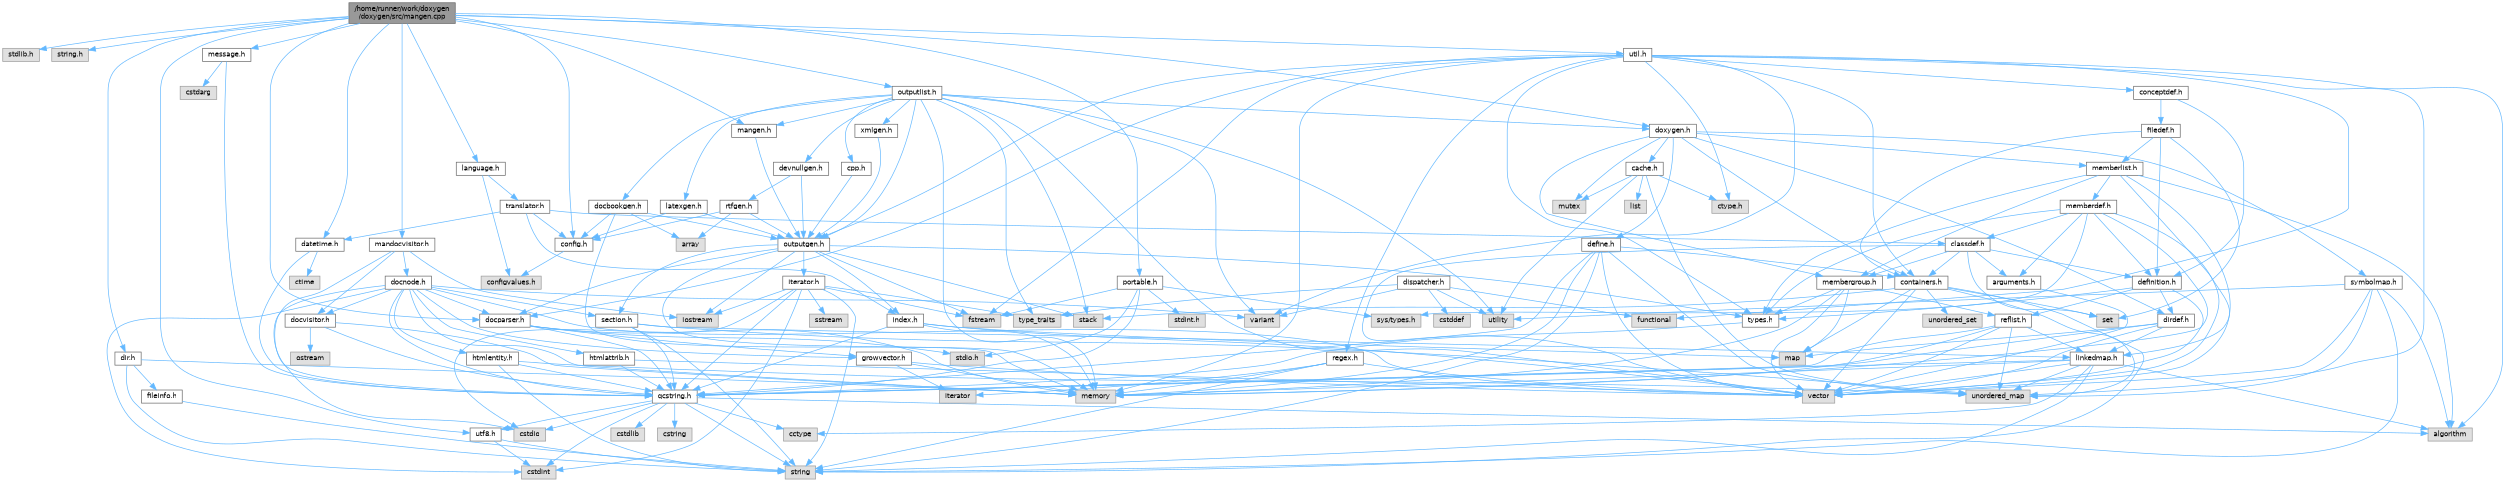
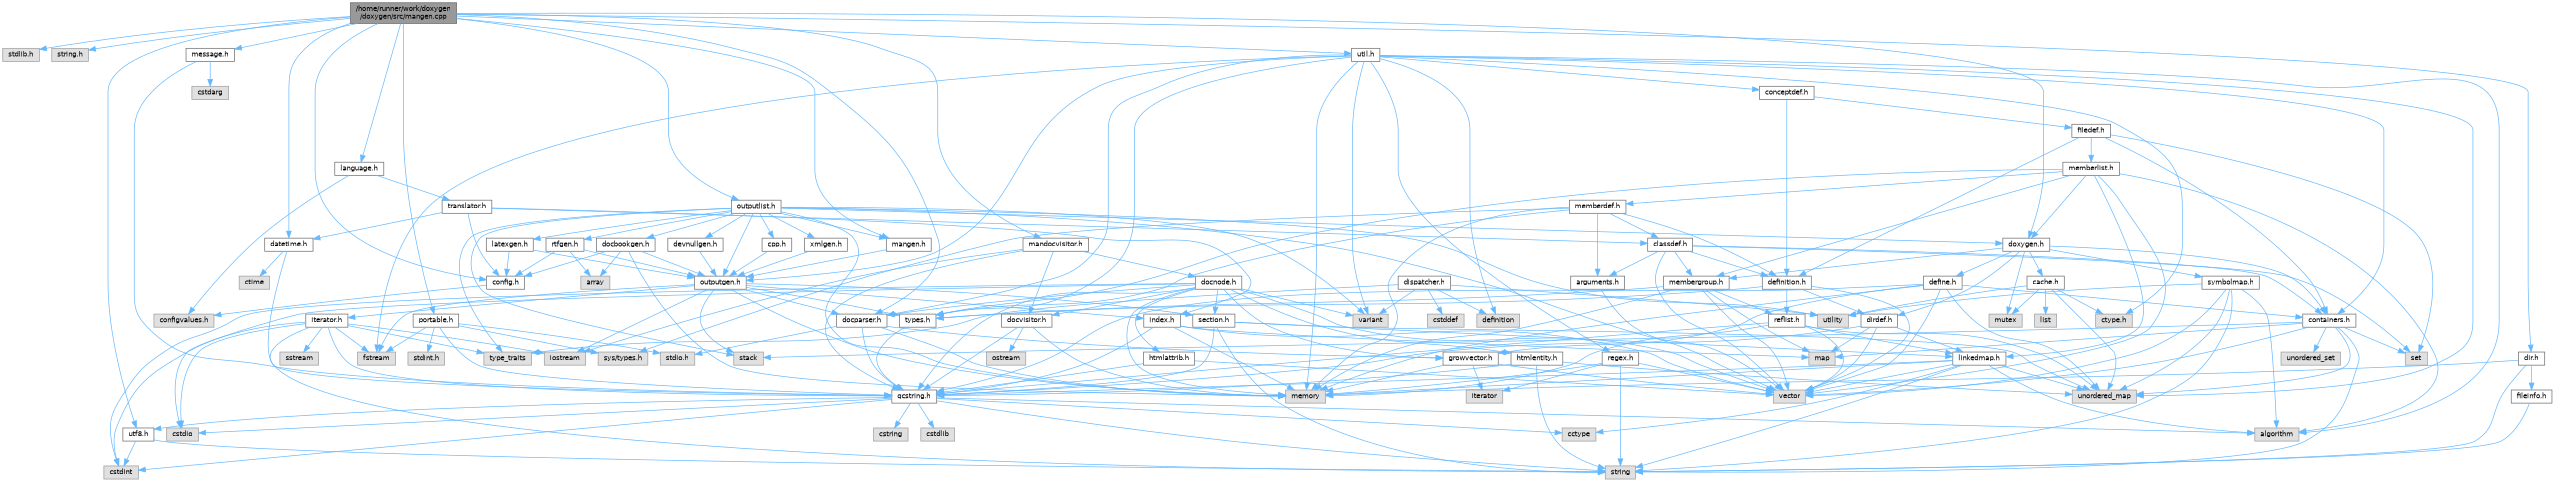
edge "doxygen.h" -> "memberlist.h": reversed
edge "devnullgen.h" -> "rtfgen.h": now "outputlist.h" -> "rtfgen.h"
node "functional": label "functional" -> "definition"
edge "memberdef.h" -> "vector": removed
edge "define.h" -> "string": now "define.h" -> "growvector.h"
